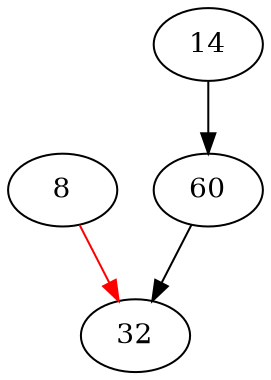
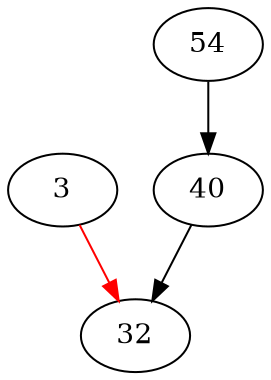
node "14": label "14" -> "54"
node "8": label "8" -> "3"
node "60": label "60" -> "40"
